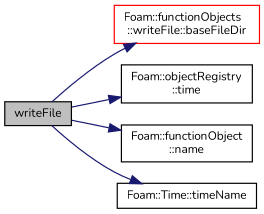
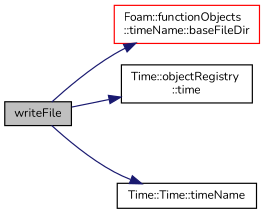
node "Foam::functionObjects ::writeFile::baseFileDir": label "Foam::functionObjects ::writeFile::baseFileDir" -> "Foam::functionObjects ::timeName::baseFileDir"
node "Foam::objectRegistry ::time": label "Foam::objectRegistry ::time" -> "Time::objectRegistry ::time"
node "Foam::functionObject ::name": removed
node "Foam::Time::timeName": label "Foam::Time::timeName" -> "Time::Time::timeName"
